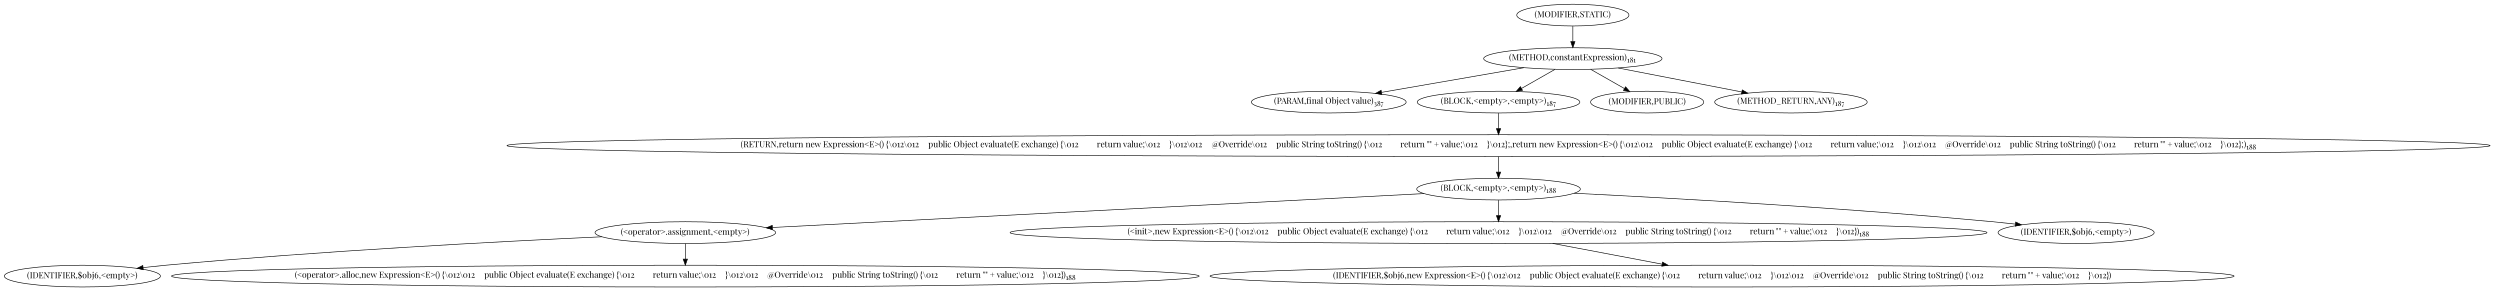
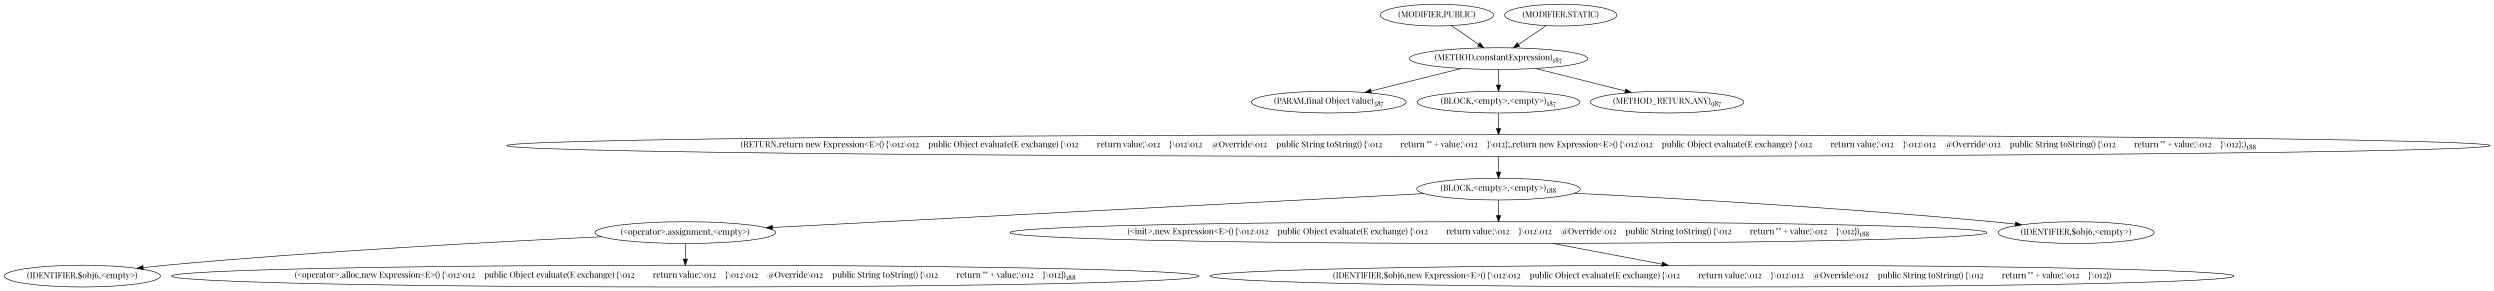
node "(METHOD,constantExpression)": text "181" -> "187"
edge "(METHOD,constantExpression)" -> "(MODIFIER,PUBLIC)": reversed
node "(METHOD_RETURN,ANY)": text "187" -> "987"
